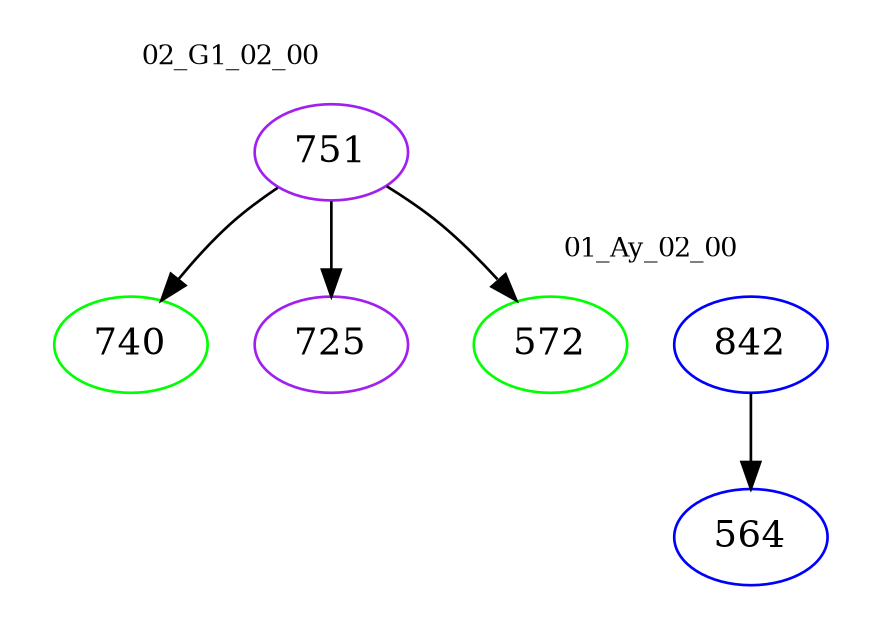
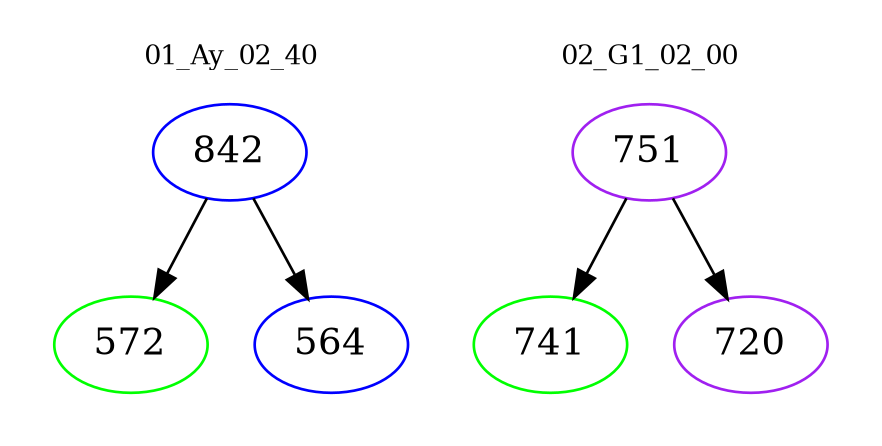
cluster "01_Ay_02_00": label "01_Ay_02_00" -> "01_Ay_02_40"
edge "751" -> "572": now "842" -> "572"
node "740": label "740" -> "741"
node "725": label "725" -> "720"
